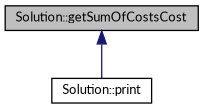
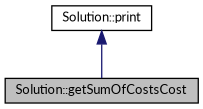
edge "Solution::print" -> "Solution::getSumOfCostsCost": reversed
